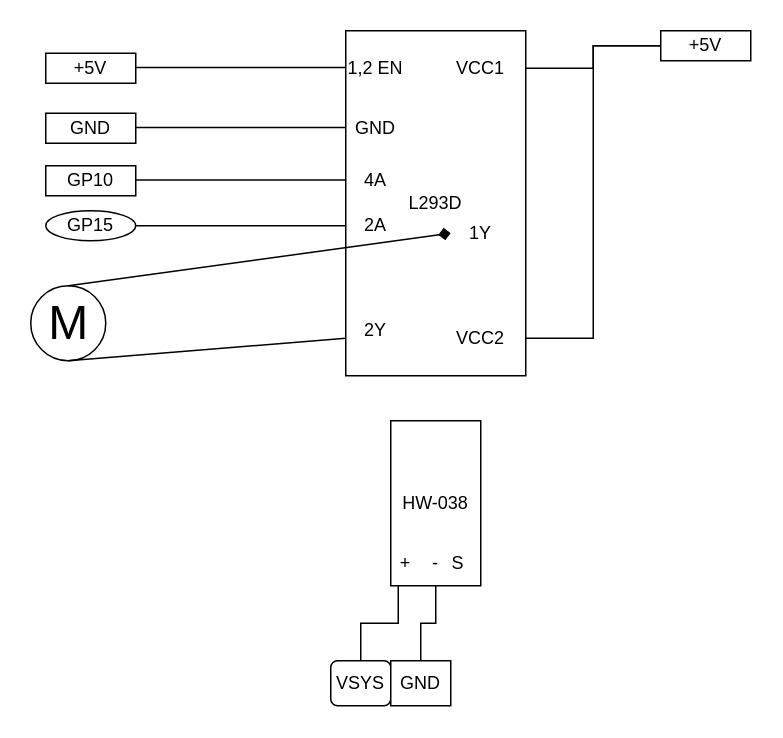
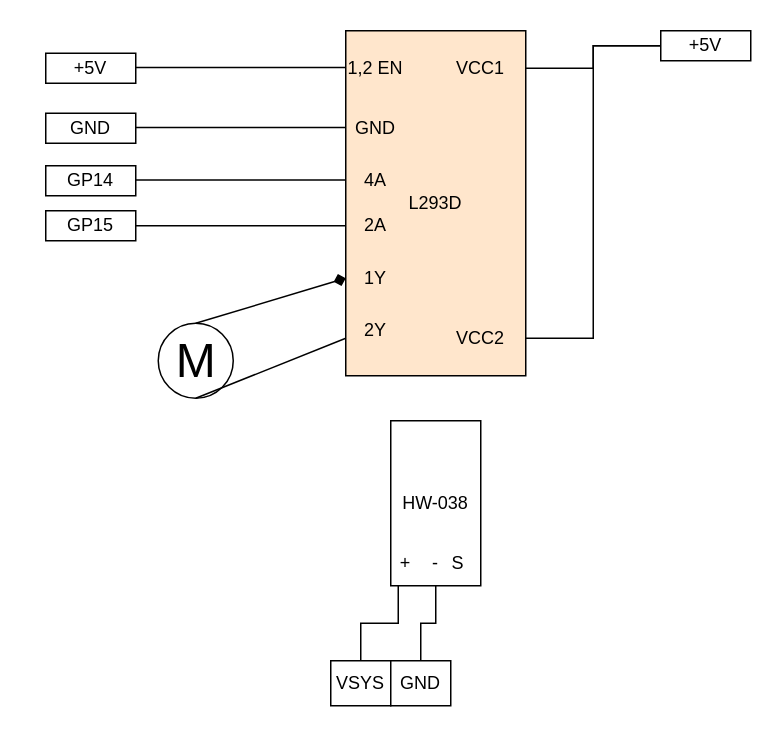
node "GP10": label "GP10" -> "GP14"
node "L293D": fillcolor #ffffff -> #ffe6cc
node "GP15": shape ellipse -> rectangle
node "1Y": moved (481, 233) -> (376, 278)
node "M": moved (68, 323) -> (196, 361)
node "VSYS": shape rounded rectangle -> rectangle
